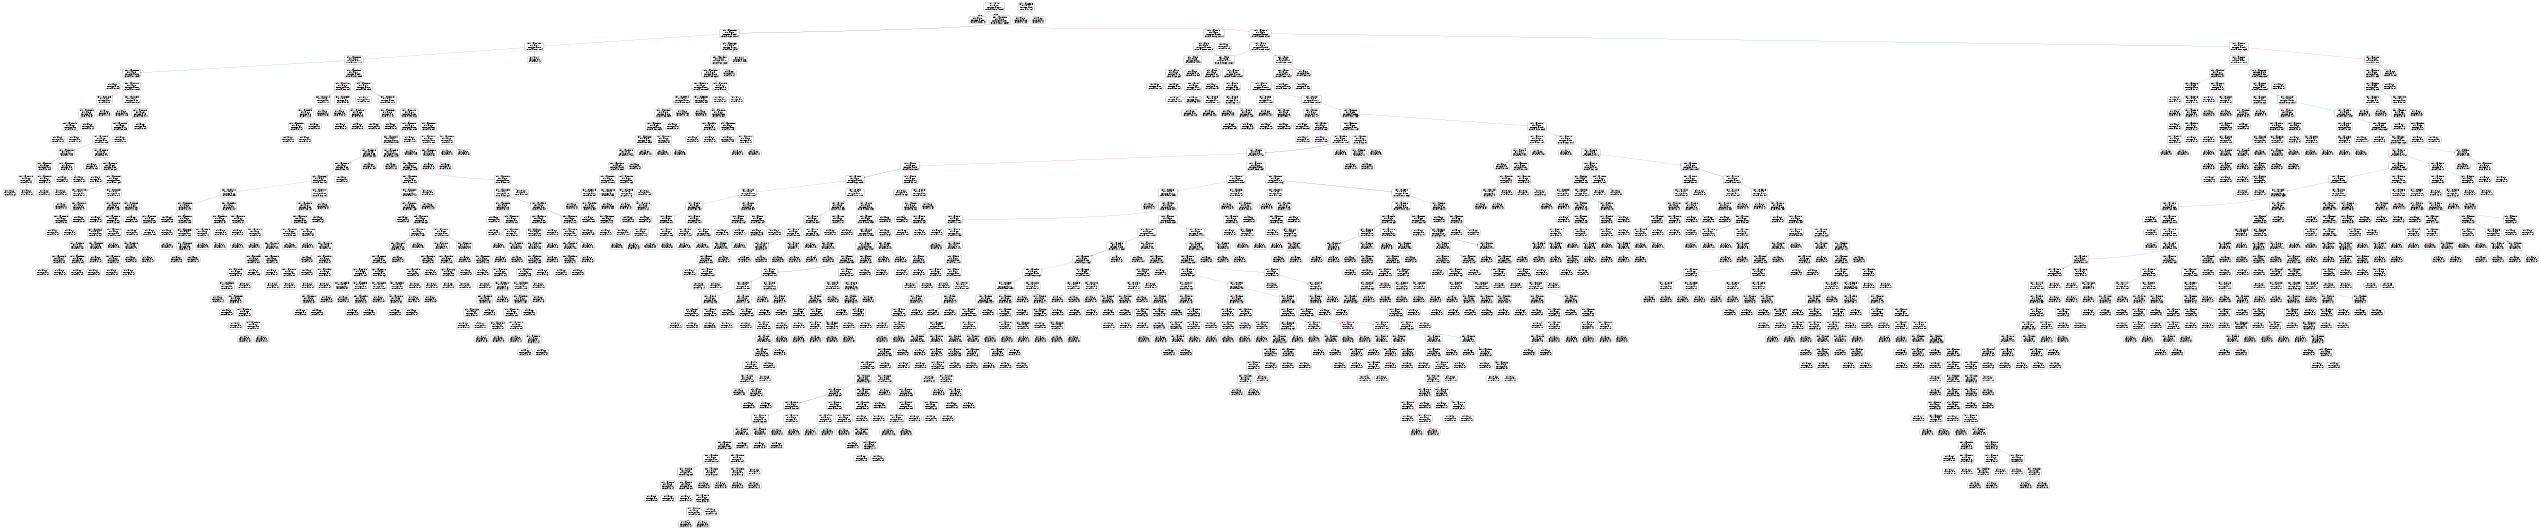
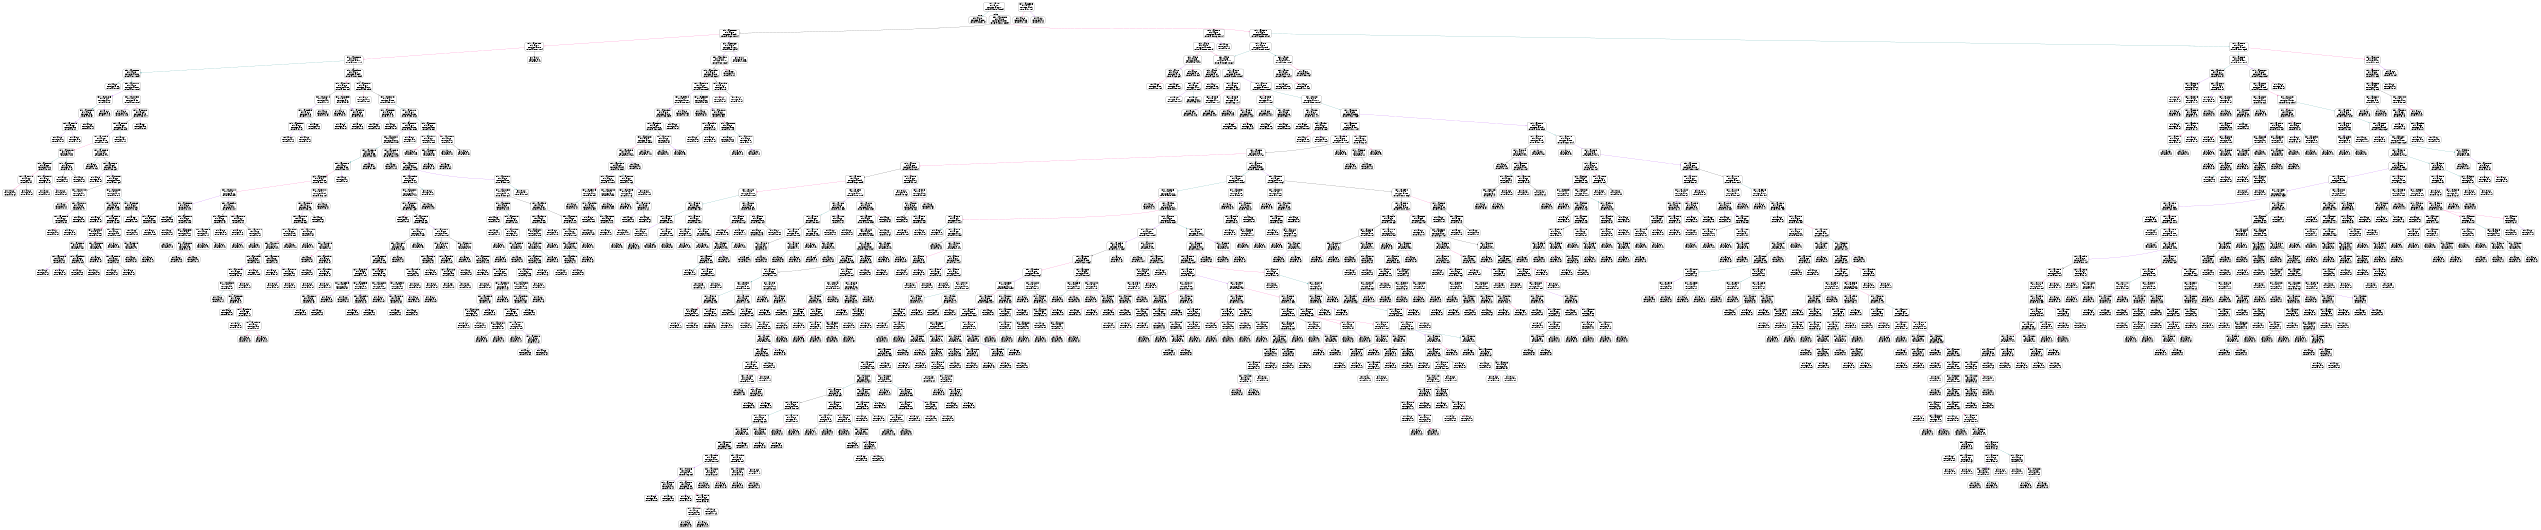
node "rain <= 1006.0 samples = 0.5 samples = 311 value = [186, 318]": label "rain <= 1006.0 samples = 0.5 samples = 311 value = [186, 318]" -> "rain <= 1006.0 gini = 0.5 samples = 311 value = [186, 318]"
